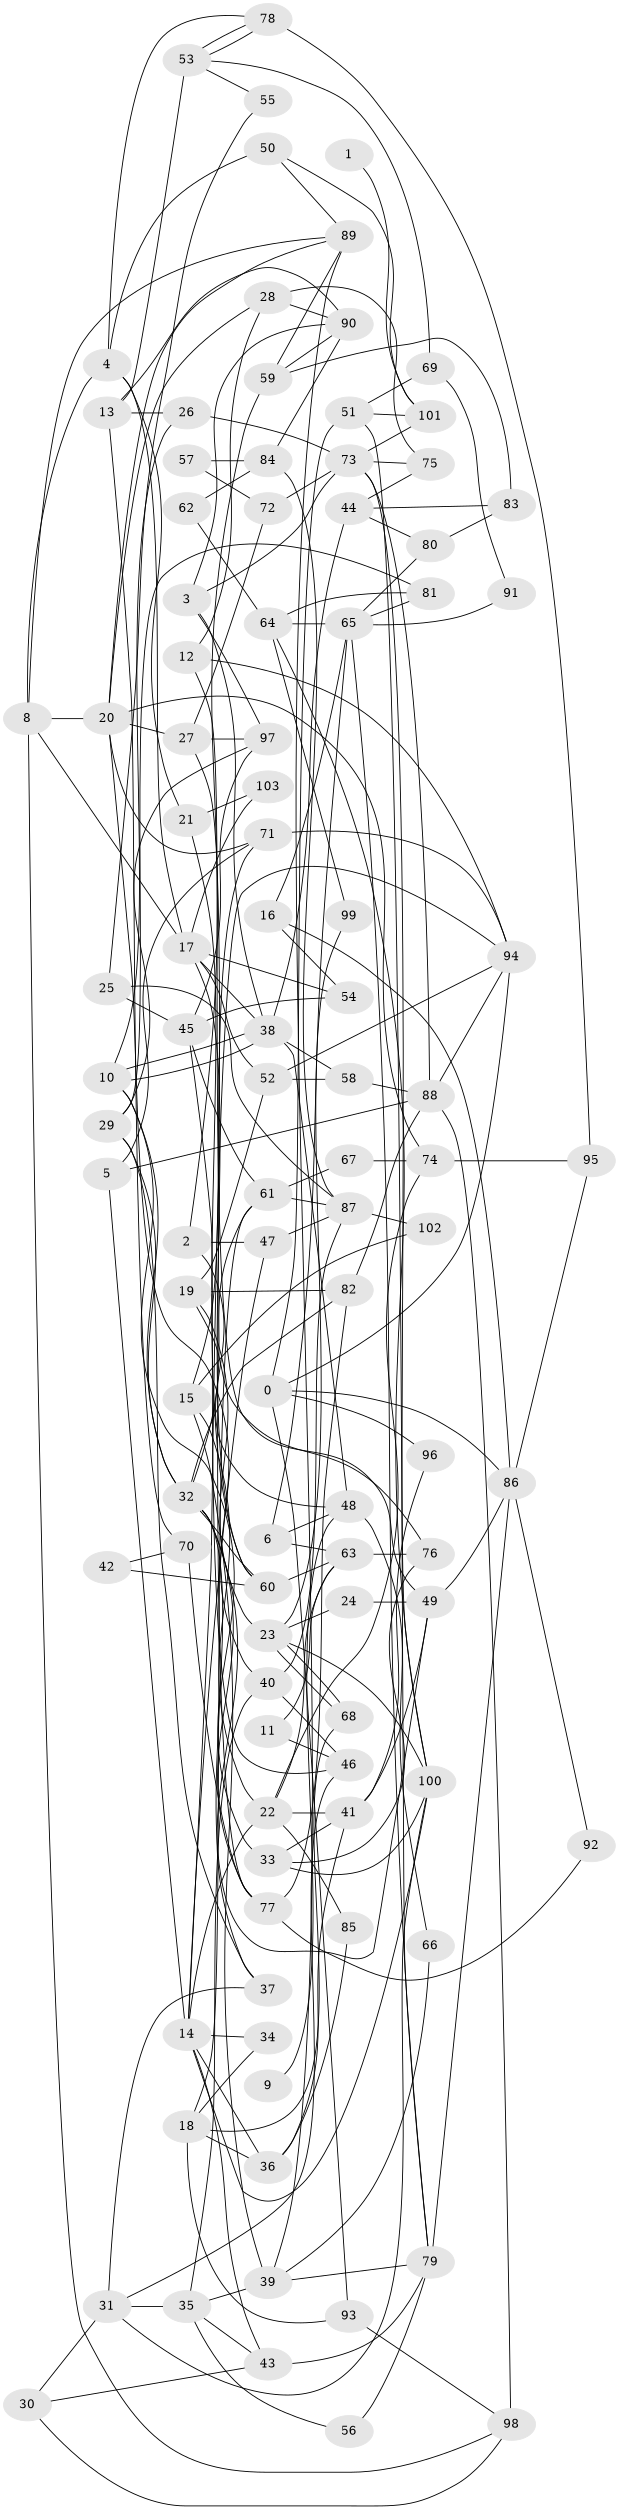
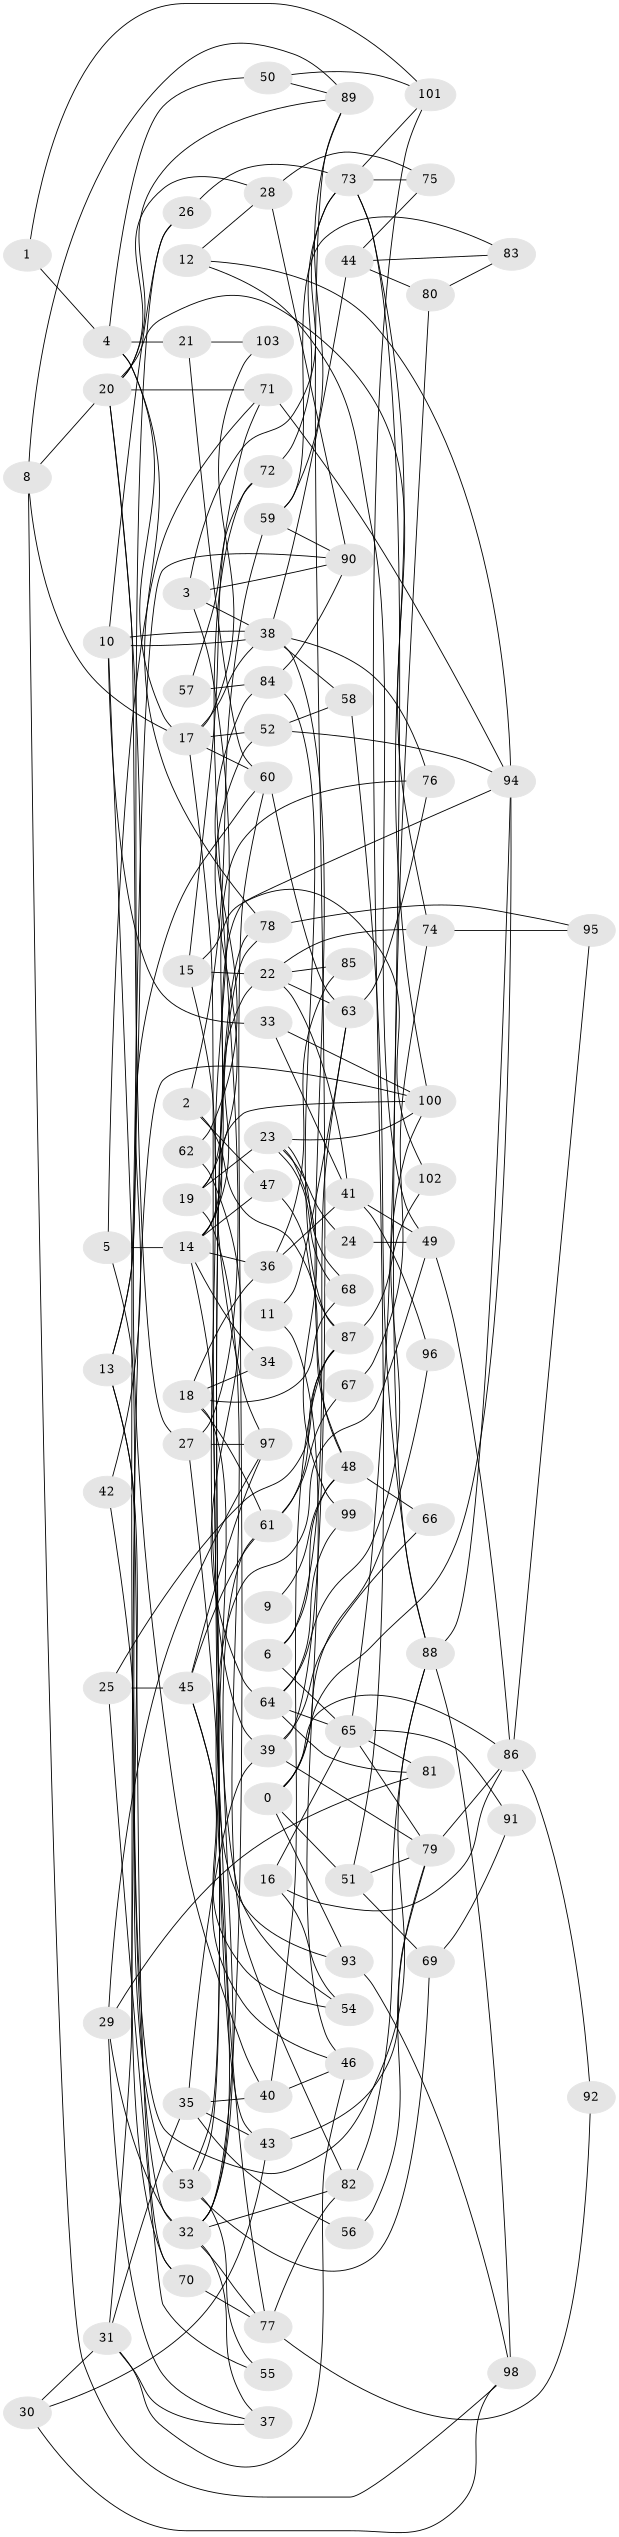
edge "4" -- "8": now "4" -- "1"
edge "76" -- "33": now "76" -- "38"
